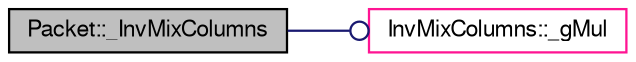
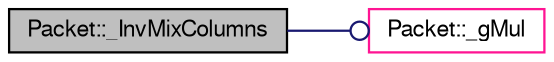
node "InvMixColumns::_gMul": label "InvMixColumns::_gMul" -> "Packet::_gMul"
